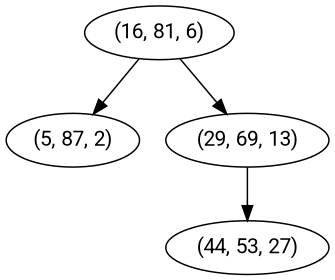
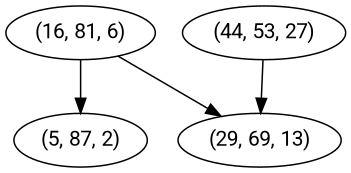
edge "(29, 69, 13)" -> "(44, 53, 27)": reversed
